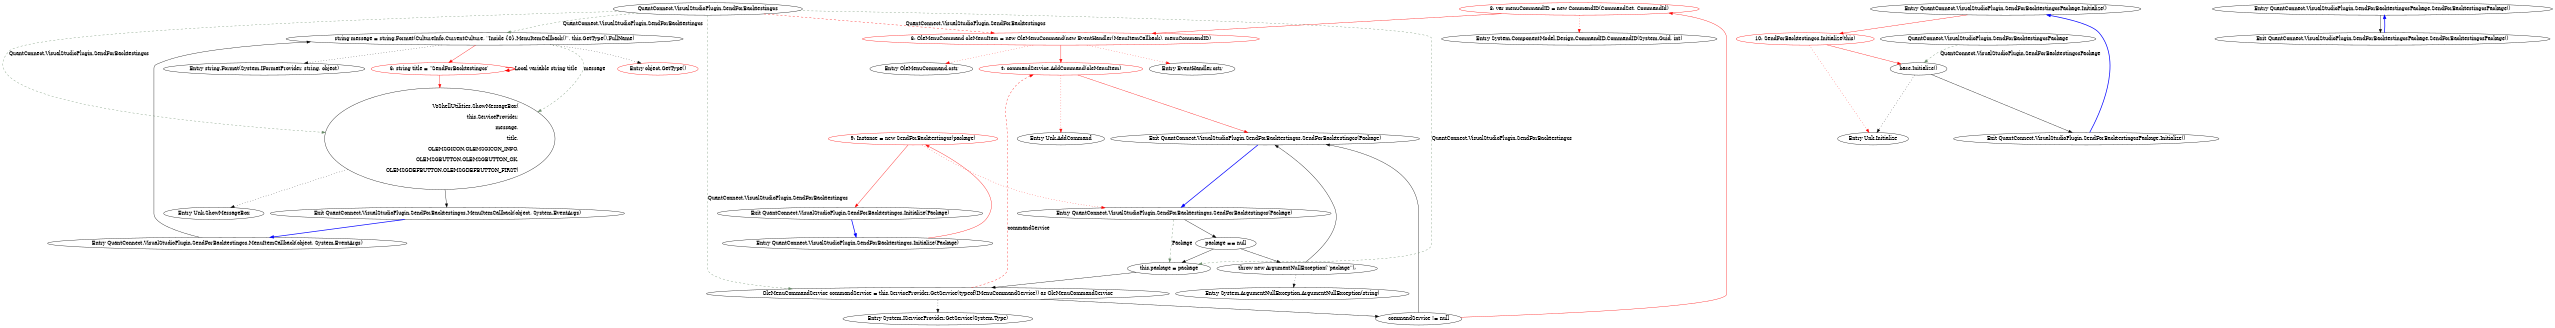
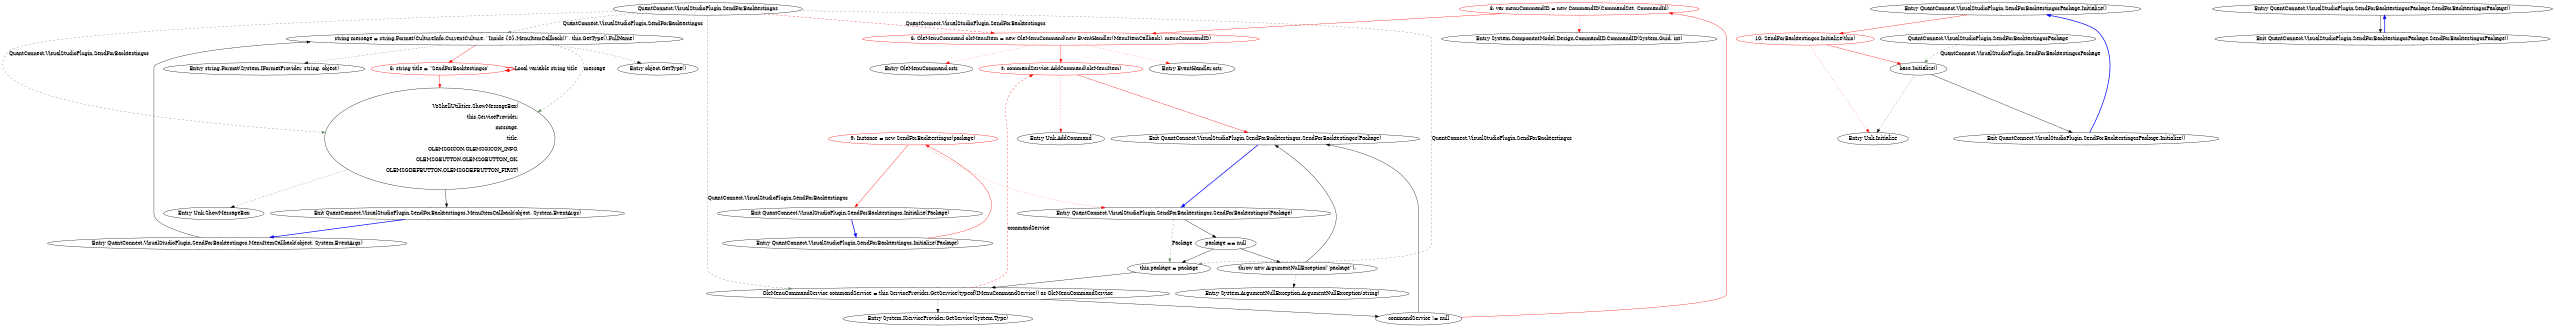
node "Entry object.GetType()": color red -> black
